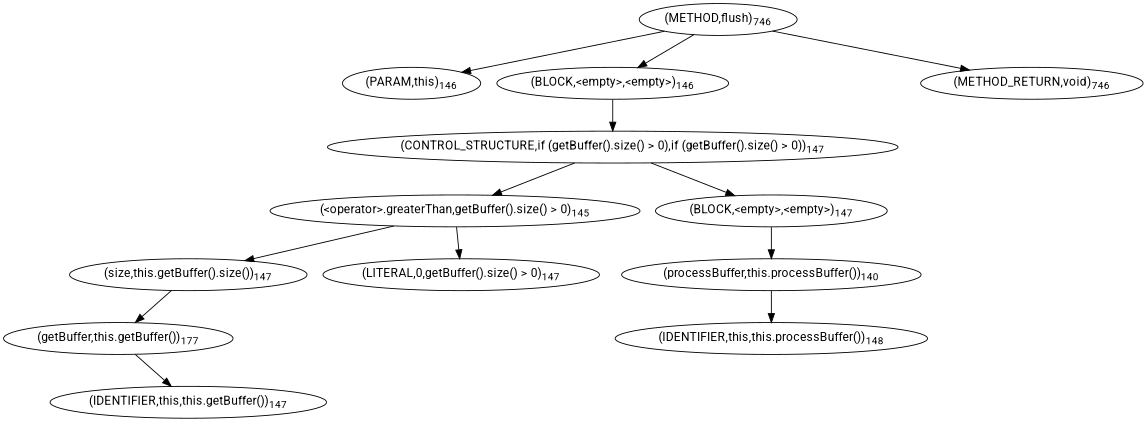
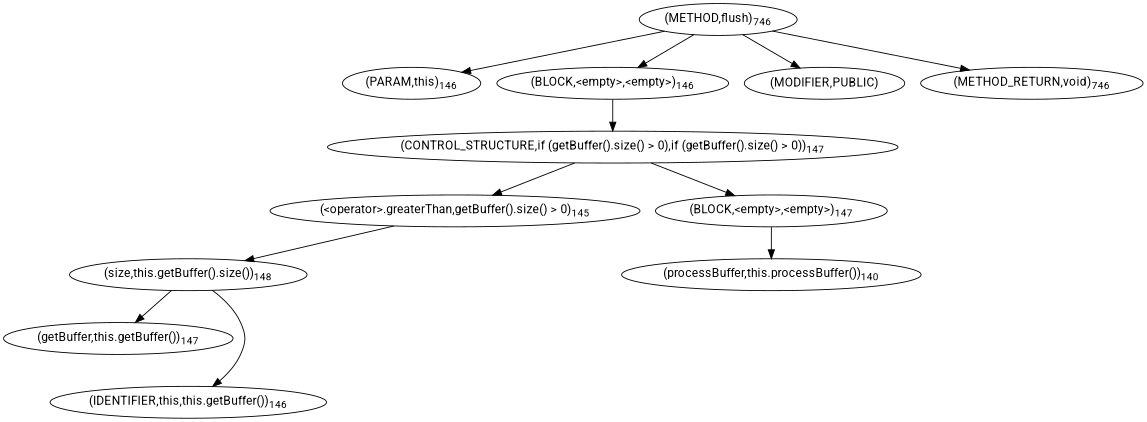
node "(MODIFIER,PUBLIC)": added
node "(size,this.getBuffer().size())": text "147" -> "148"
node "(LITERAL,0,getBuffer().size() > 0)": removed
node "(getBuffer,this.getBuffer())": text "177" -> "147"
node "(IDENTIFIER,this,this.processBuffer())": removed
edge "(getBuffer,this.getBuffer())" -> "(IDENTIFIER,this,this.getBuffer())": now "(size,this.getBuffer().size())" -> "(IDENTIFIER,this,this.getBuffer())"
node "(IDENTIFIER,this,this.getBuffer())": text "147" -> "146"
